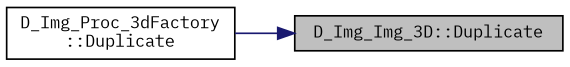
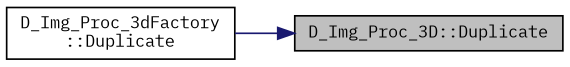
node "D_Img_Img_3D::Duplicate": label "D_Img_Img_3D::Duplicate" -> "D_Img_Proc_3D::Duplicate"
